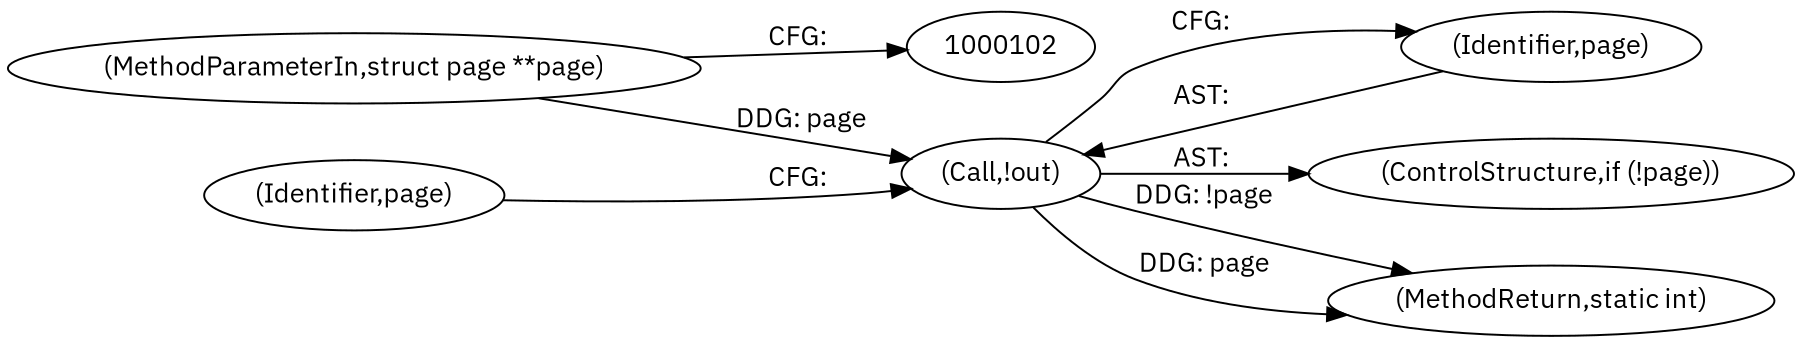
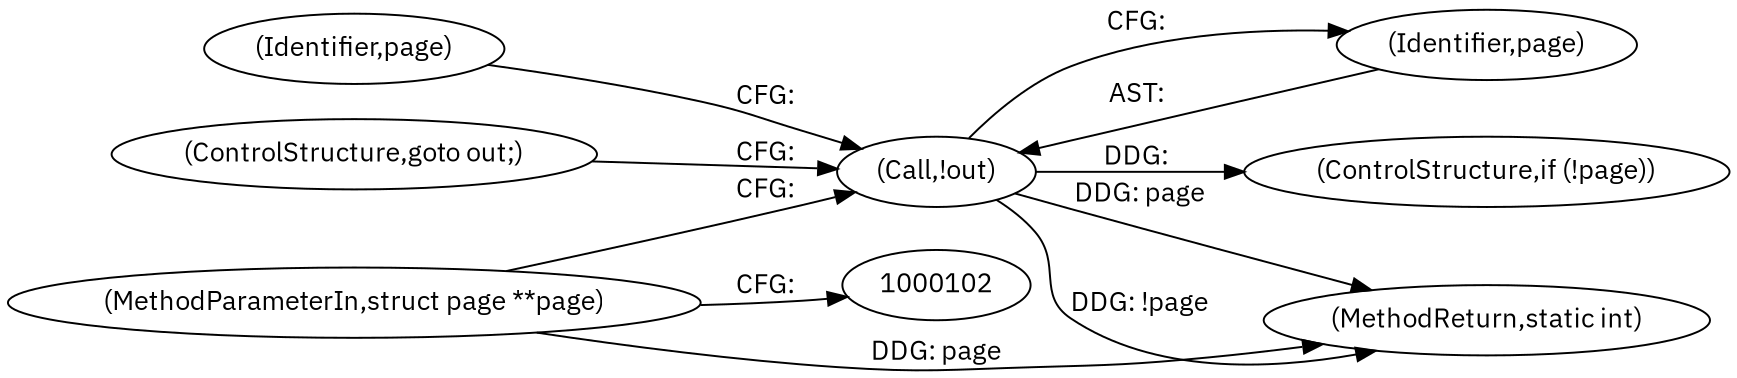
edge "(MethodParameterIn,struct page **page)" -> "(Call,!out)": label "DDG: page" -> "CFG: "
node "(ControlStructure,goto out;)": added
edge "(Call,!out)" -> "(ControlStructure,if (!page))": label "AST: " -> "DDG: "
edge "(MethodParameterIn,struct page **page)" -> "(MethodReturn,static int)": added, label "DDG: page"
